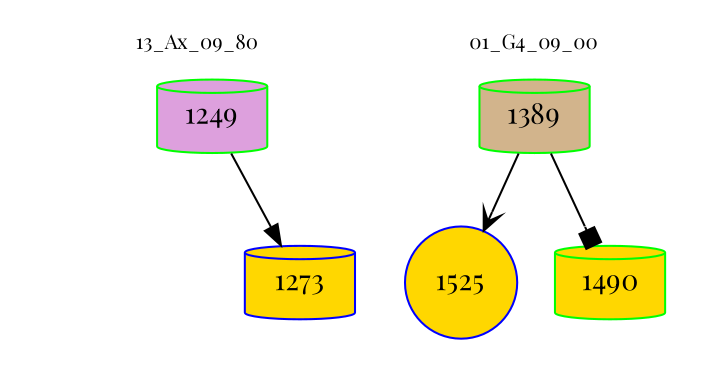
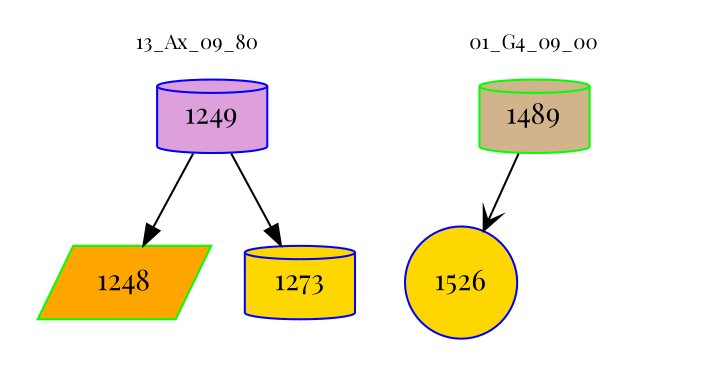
node "1249": color green -> blue
node "1389": label "1389" -> "1489"
node "1248": added
node "1525": label "1525" -> "1526"
node "1490": removed
